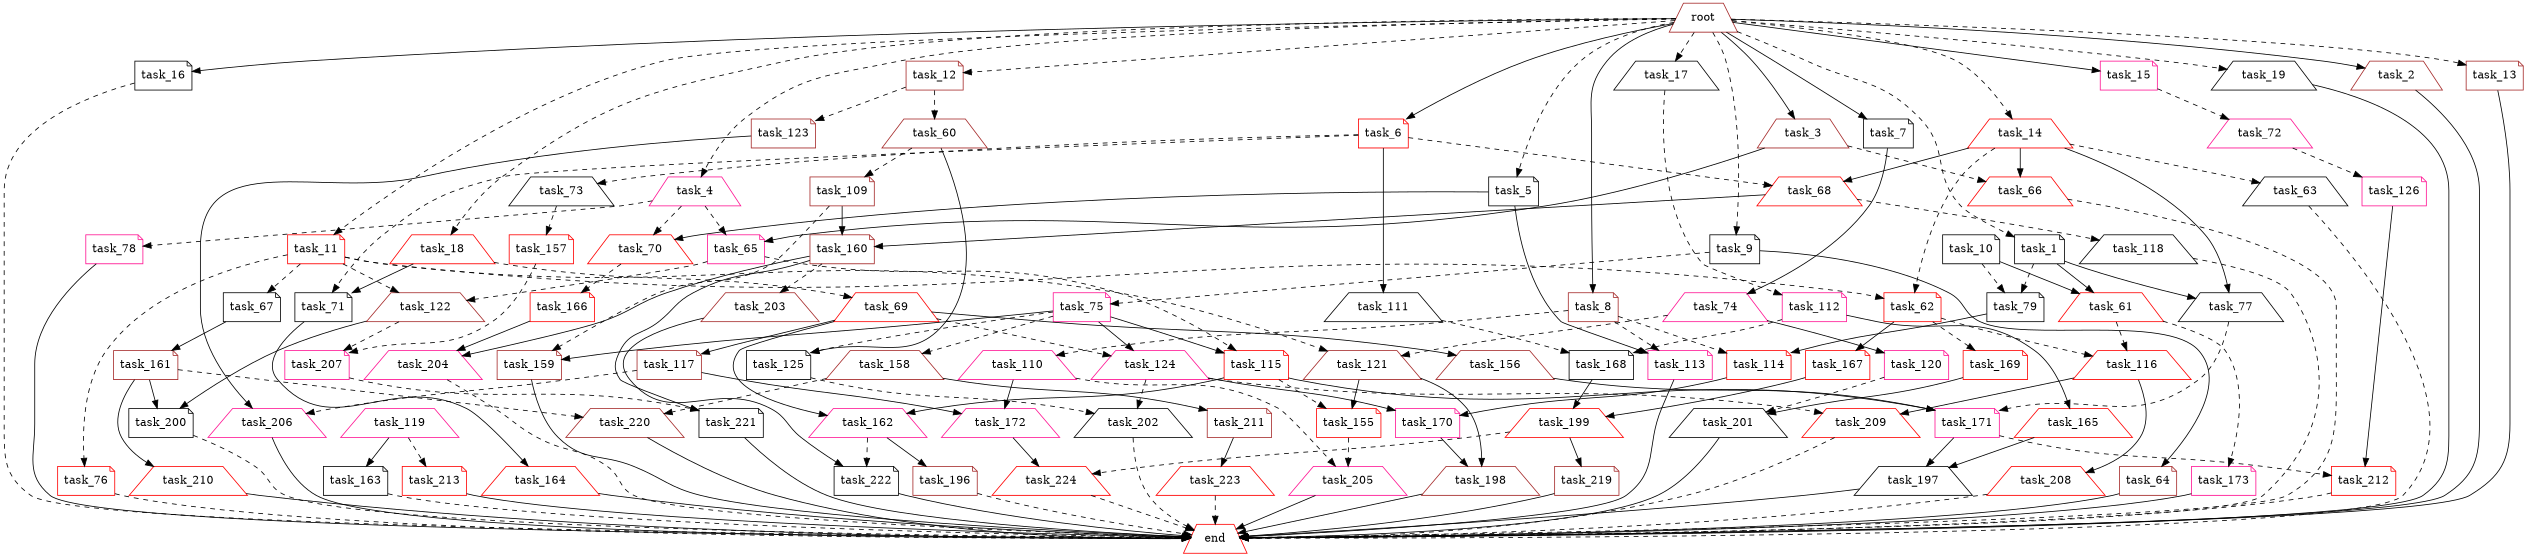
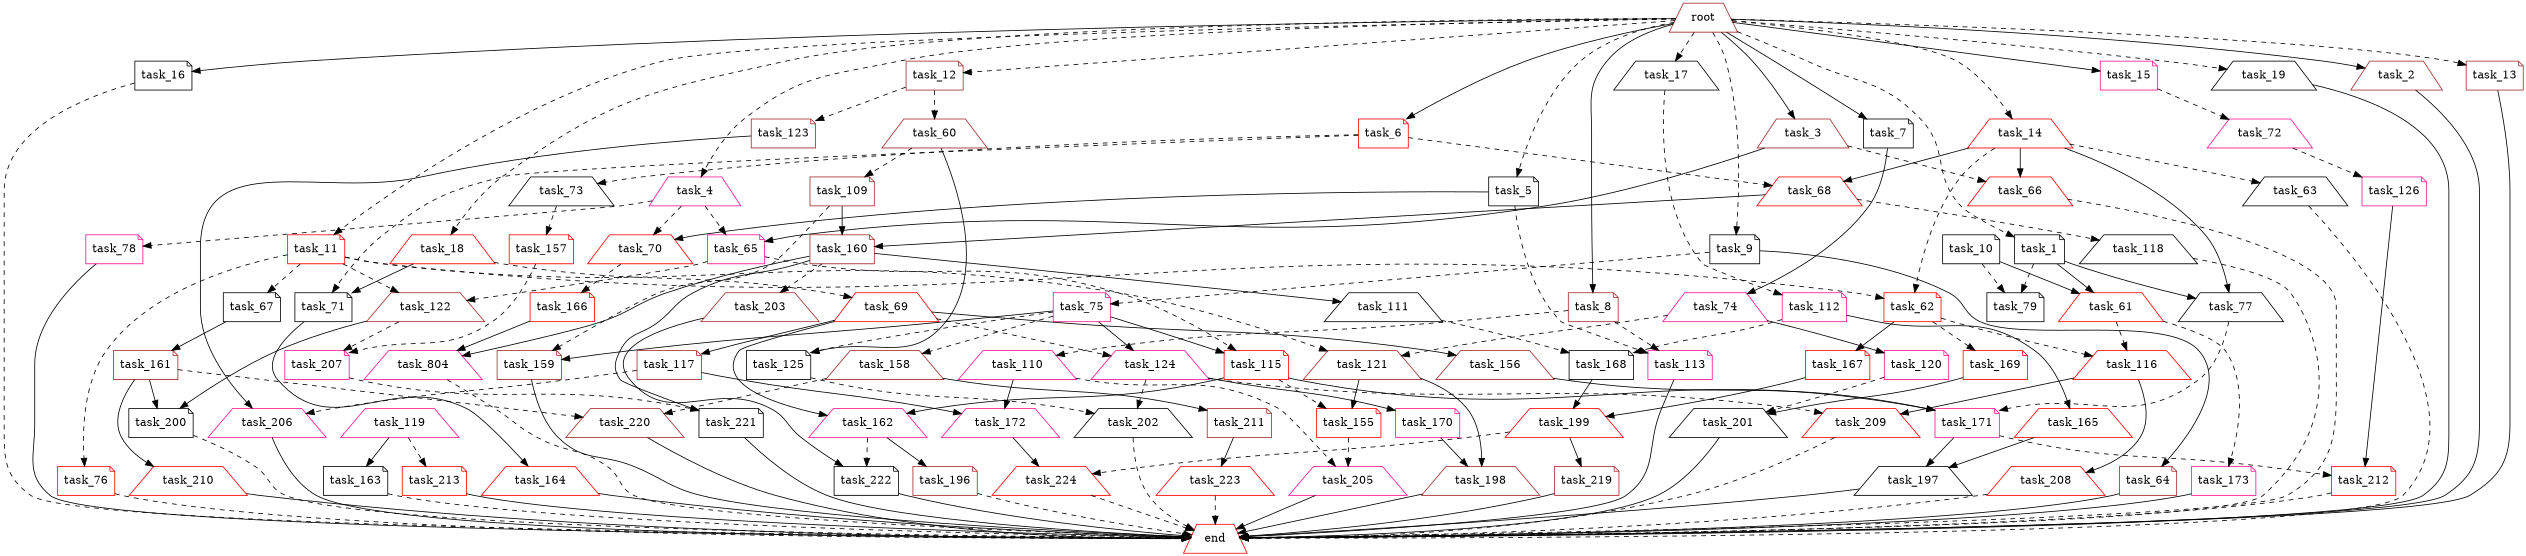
edge "task_6" -> "task_111": now "task_160" -> "task_111"
edge "task_5" -> "task_113": style solid -> dashed
node "task_204": label "task_204" -> "task_804"
node "task_114": removed
